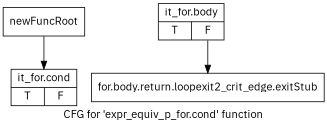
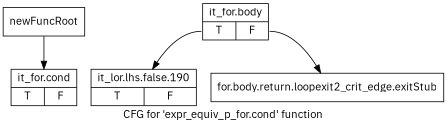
node "it_lor.lhs.false.190": added
